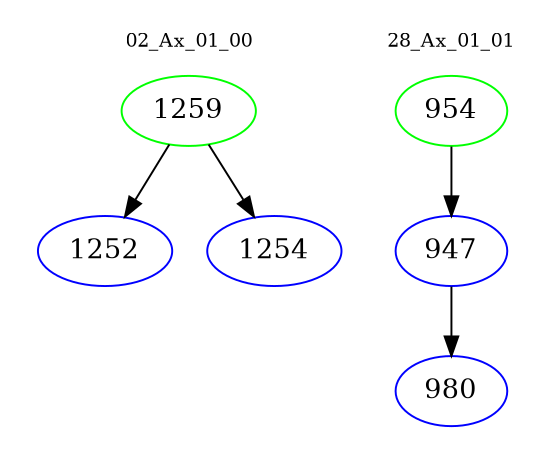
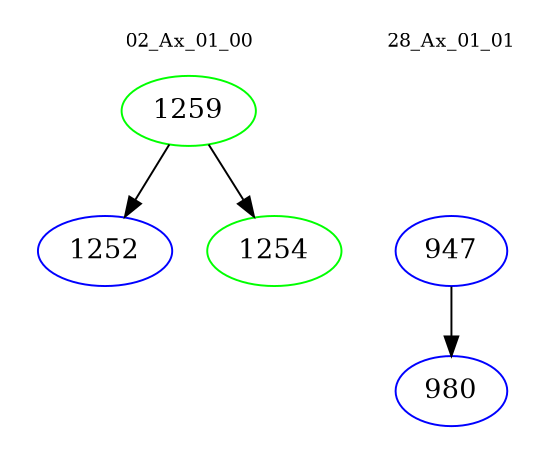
node "954": removed
node "1254": color blue -> green
